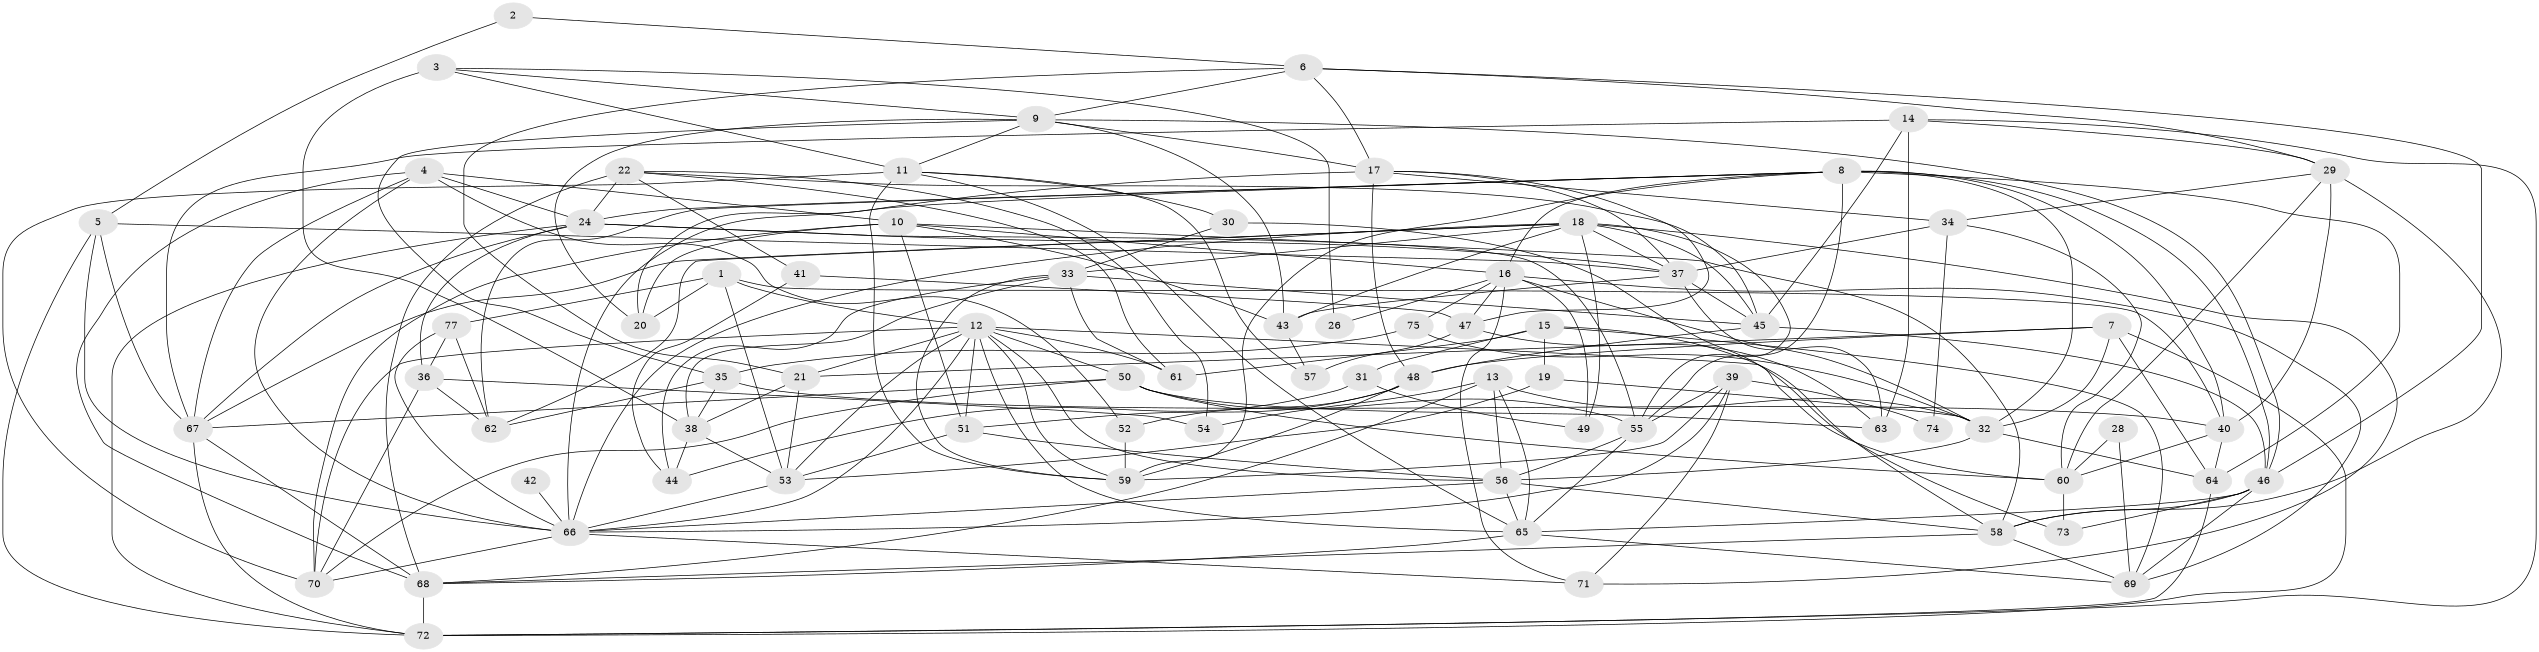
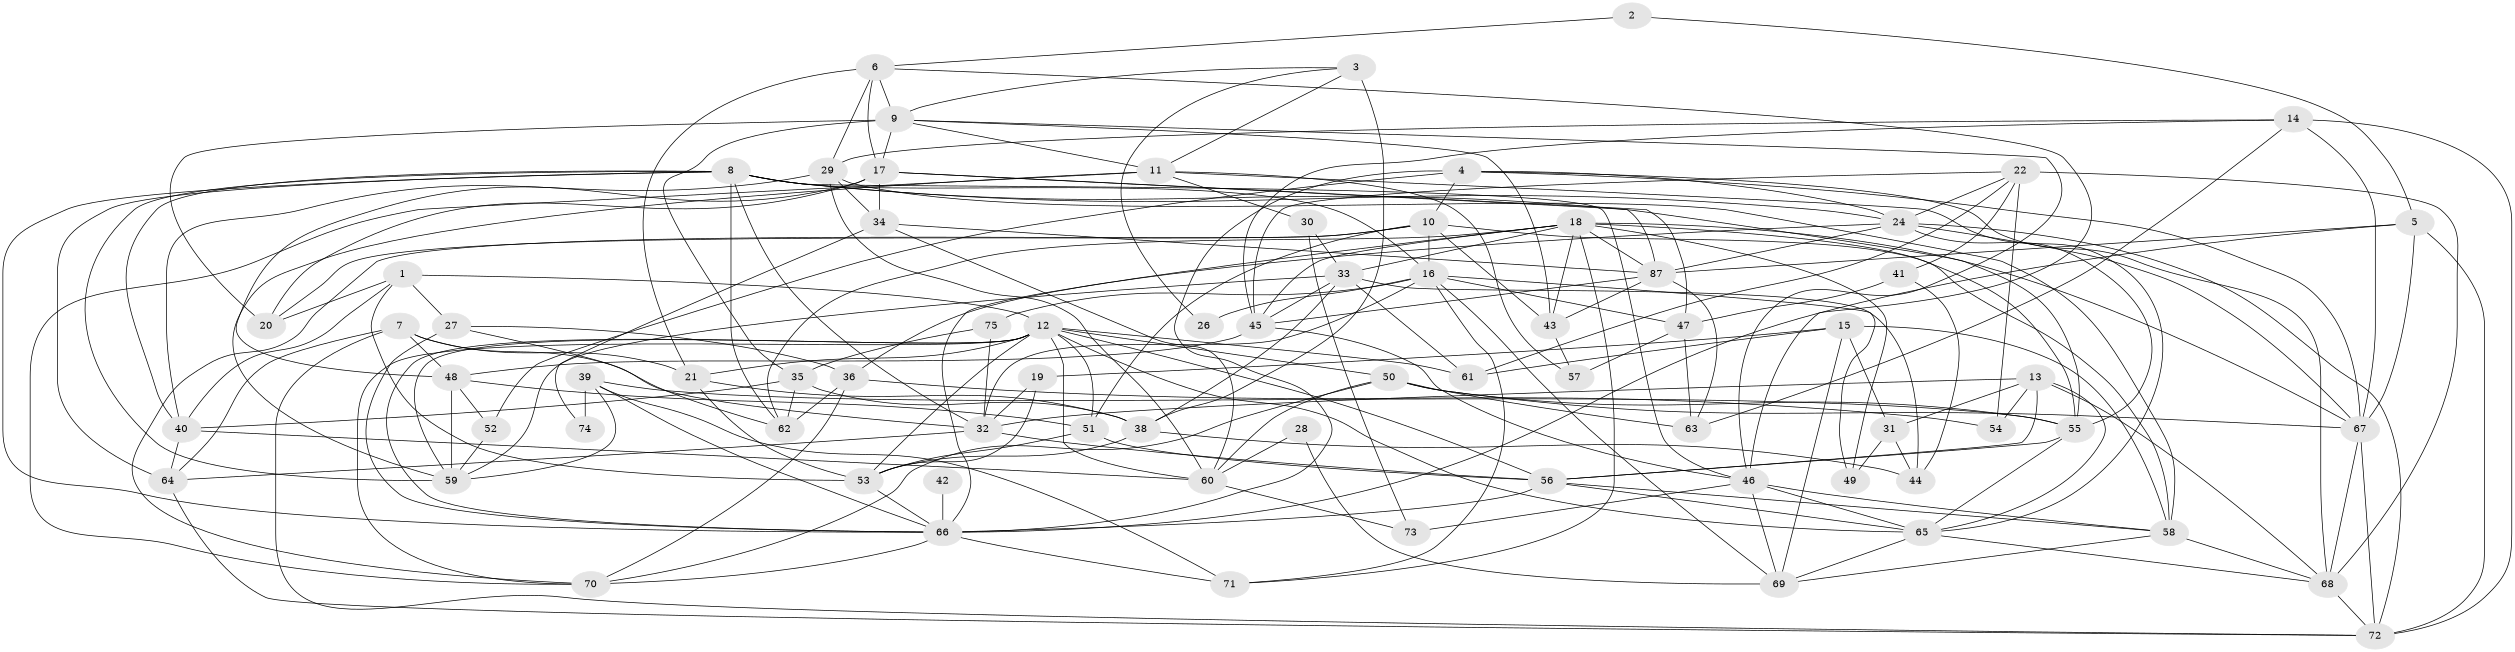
node "37": label "37" -> "87"
node "77": label "77" -> "27"
edge "13" -- "31": added
